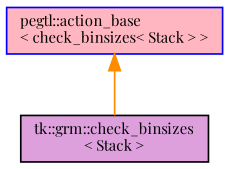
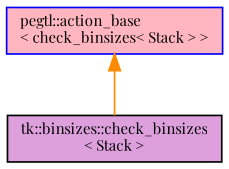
node "tk::grm::check_binsizes < Stack >": label "tk::grm::check_binsizes < Stack >" -> "tk::binsizes::check_binsizes < Stack >"
